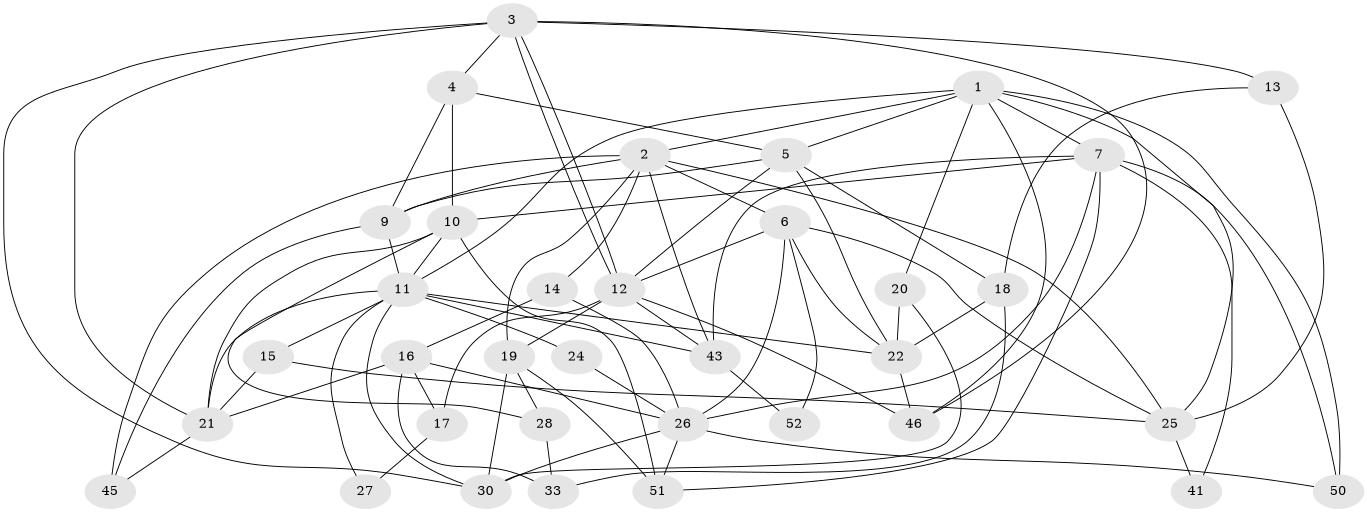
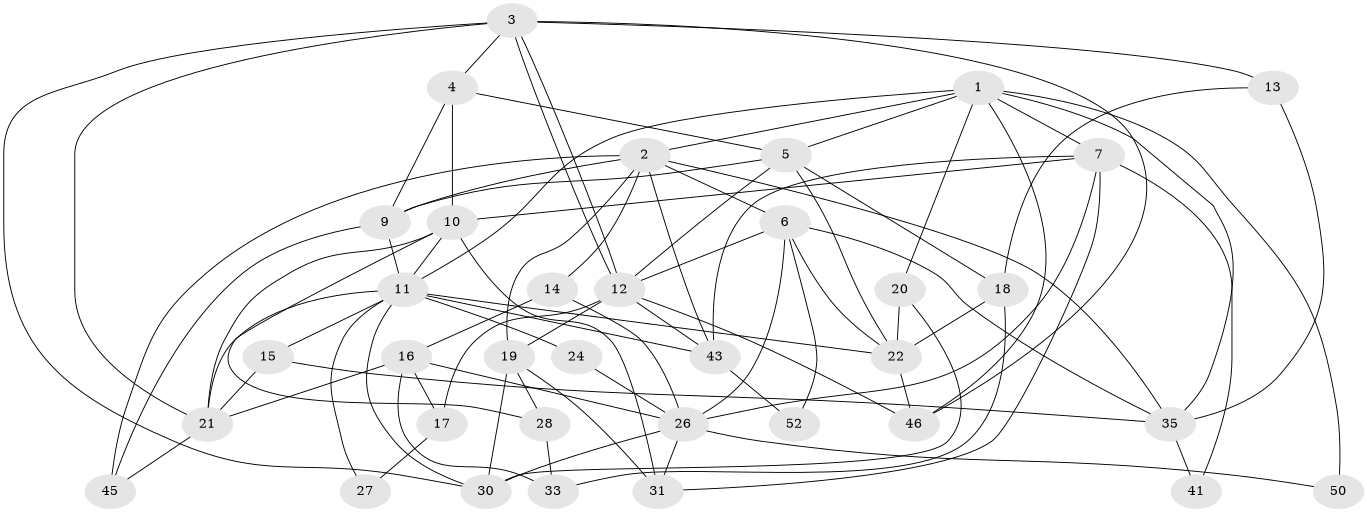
edge "7" -- "50": removed
node "25": label "25" -> "35"
node "51": label "51" -> "31"
